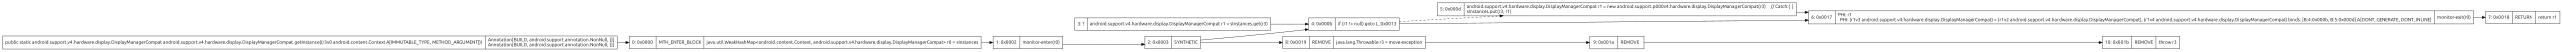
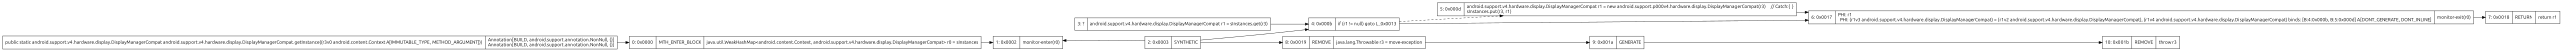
node "9: 0x001a": text "REMOVE" -> "GENERATE"
edge "1: 0x0002" -> "2: 0x0003": reversed
